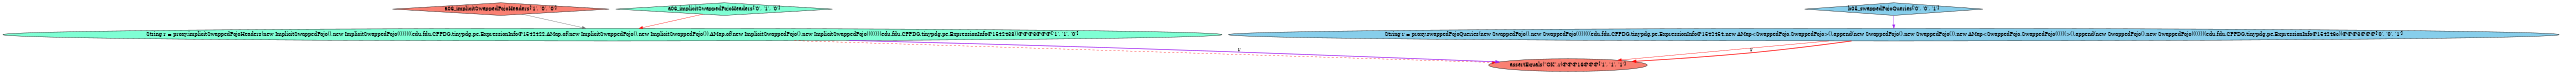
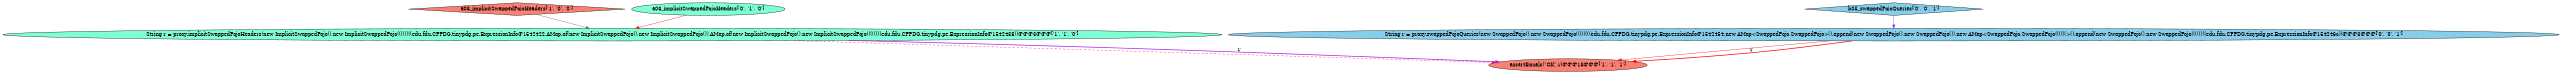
node "a06_implicitSwappedPojoHeaders['0', '1', '0']": shape diamond -> ellipse
